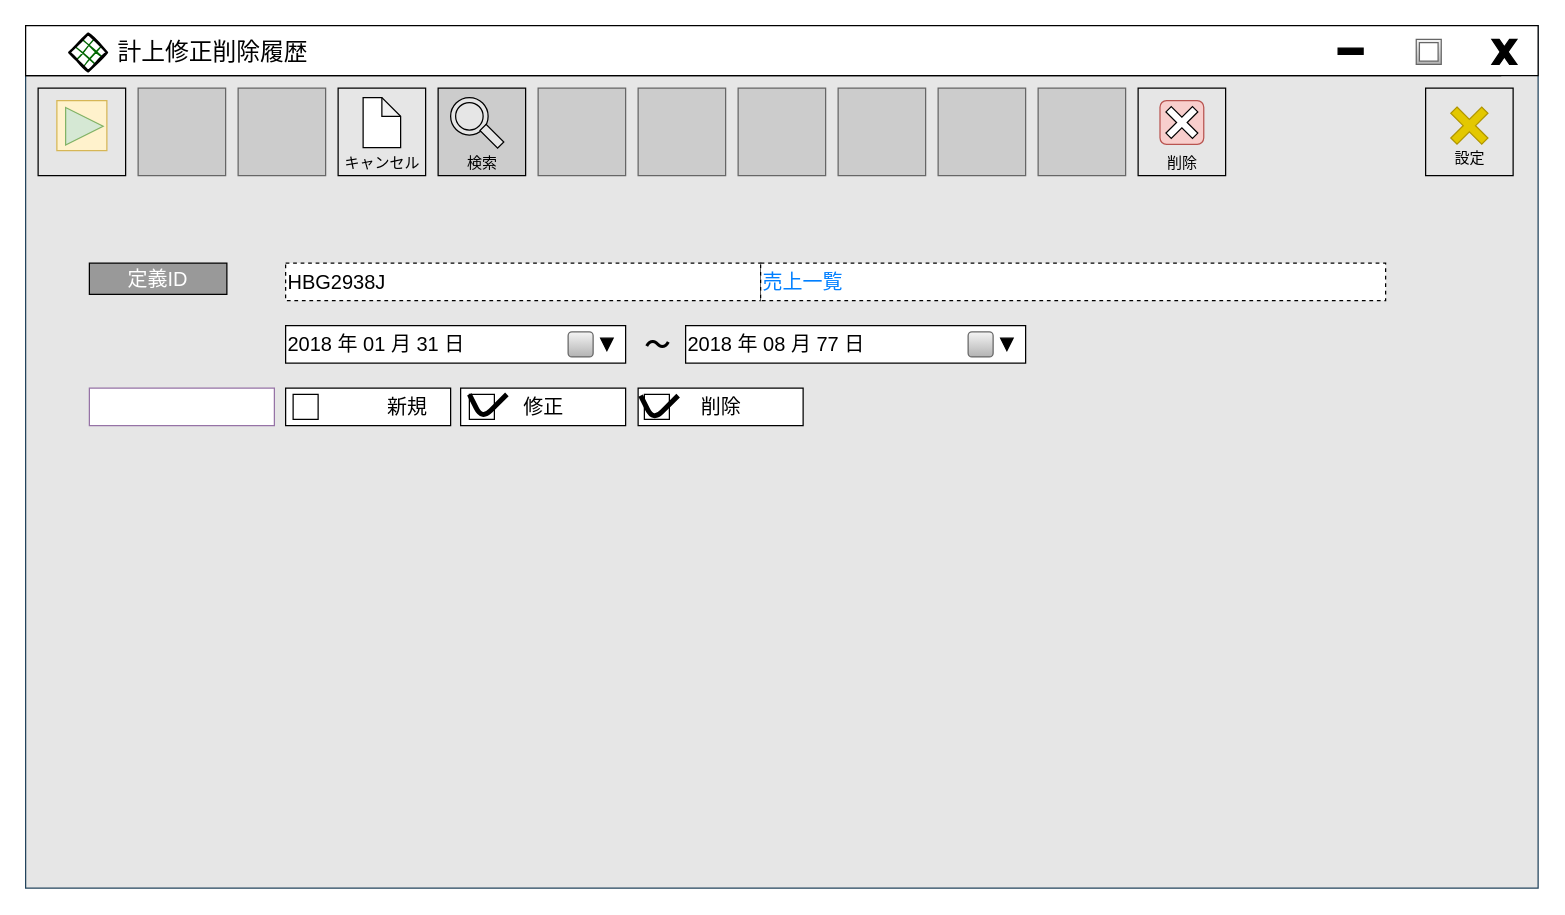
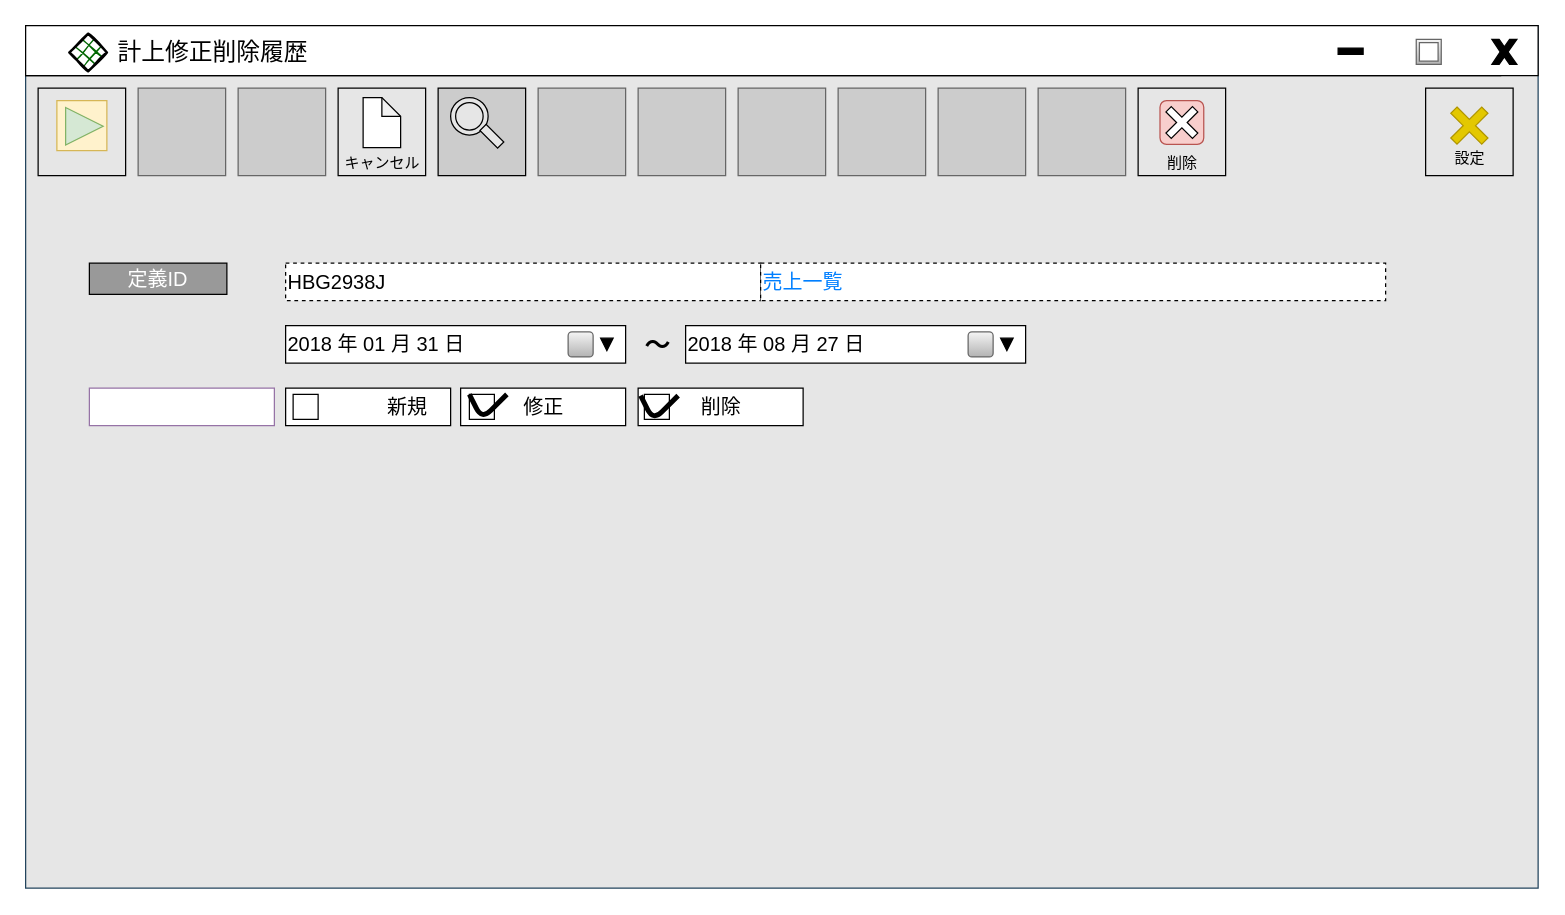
node "検索": removed
node "2018 年 08 月 77 日": label "2018 年 08 月 77 日" -> "2018 年 08 月 27 日"
